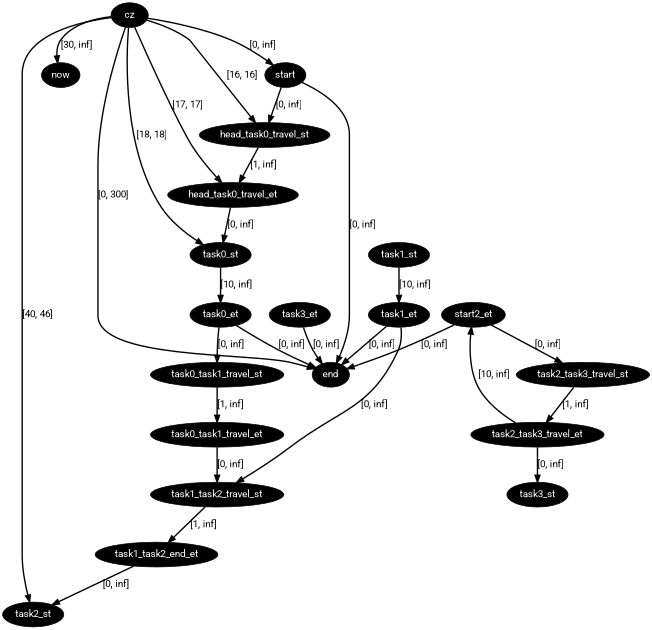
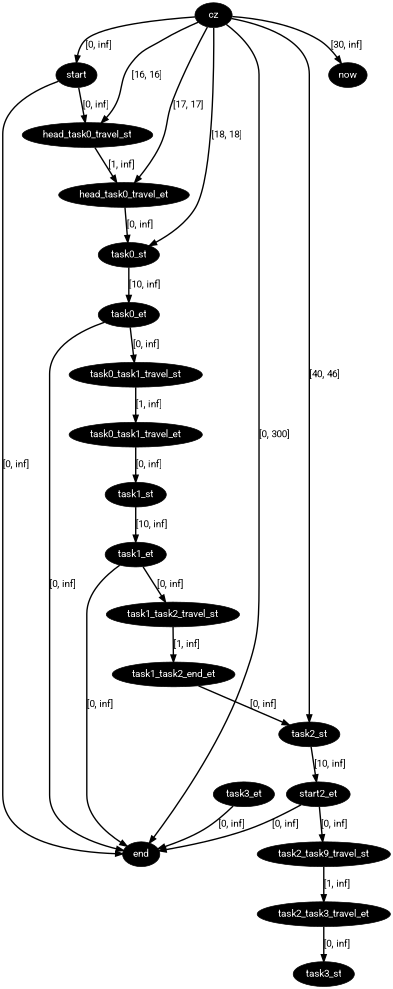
node "task2_task3_travel_st": label "task2_task3_travel_st" -> "task2_task9_travel_st"
edge "task2_task3_travel_et" -> "start2_et": now "task2_st" -> "start2_et"
edge "task0_task1_travel_et" -> "task1_task2_travel_st": now "task0_task1_travel_et" -> "task1_st"
